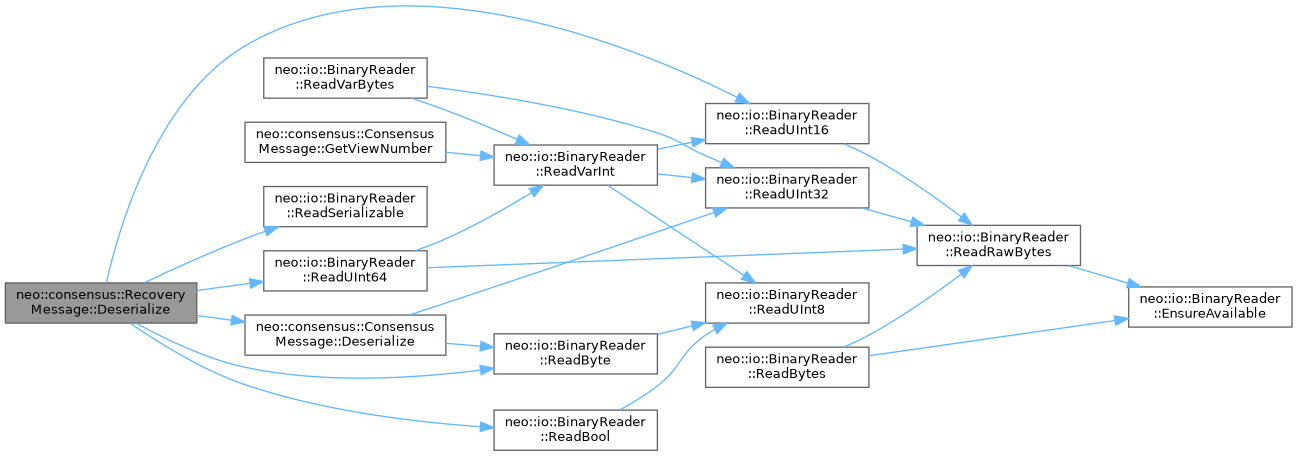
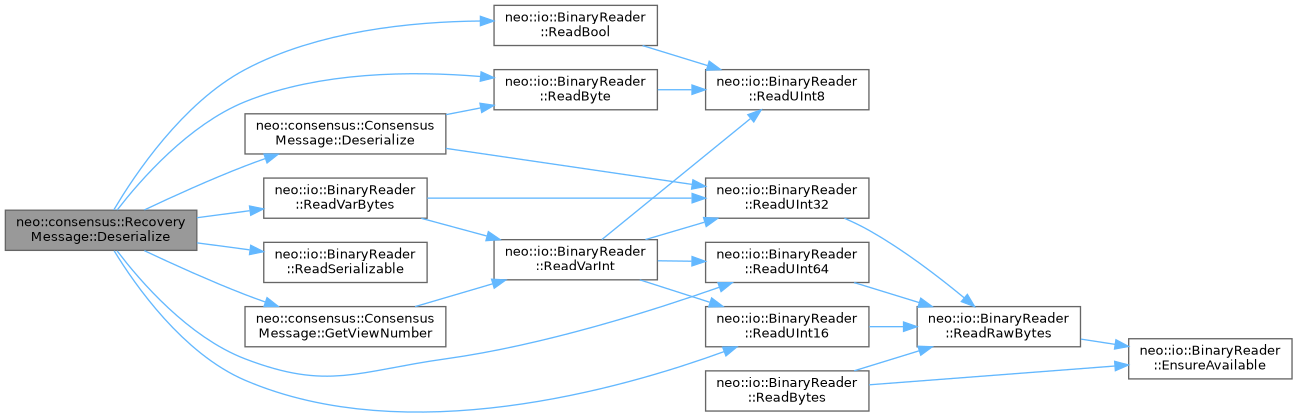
edge "neo::consensus::Recovery Message::Deserialize" -> "neo::io::BinaryReader ::ReadVarBytes": added
edge "neo::io::BinaryReader ::ReadUInt64" -> "neo::io::BinaryReader ::ReadVarInt": reversed
edge "neo::consensus::Recovery Message::Deserialize" -> "neo::consensus::Consensus Message::GetViewNumber": added
